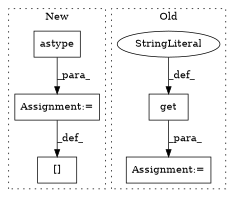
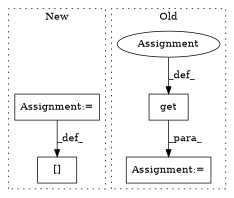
node "astype": removed
node "StringLiteral": label "StringLiteral" -> "Assignment"
